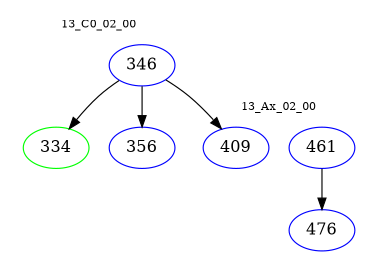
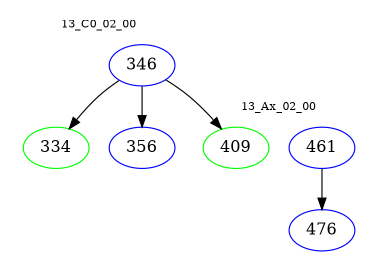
node "409": color blue -> green
